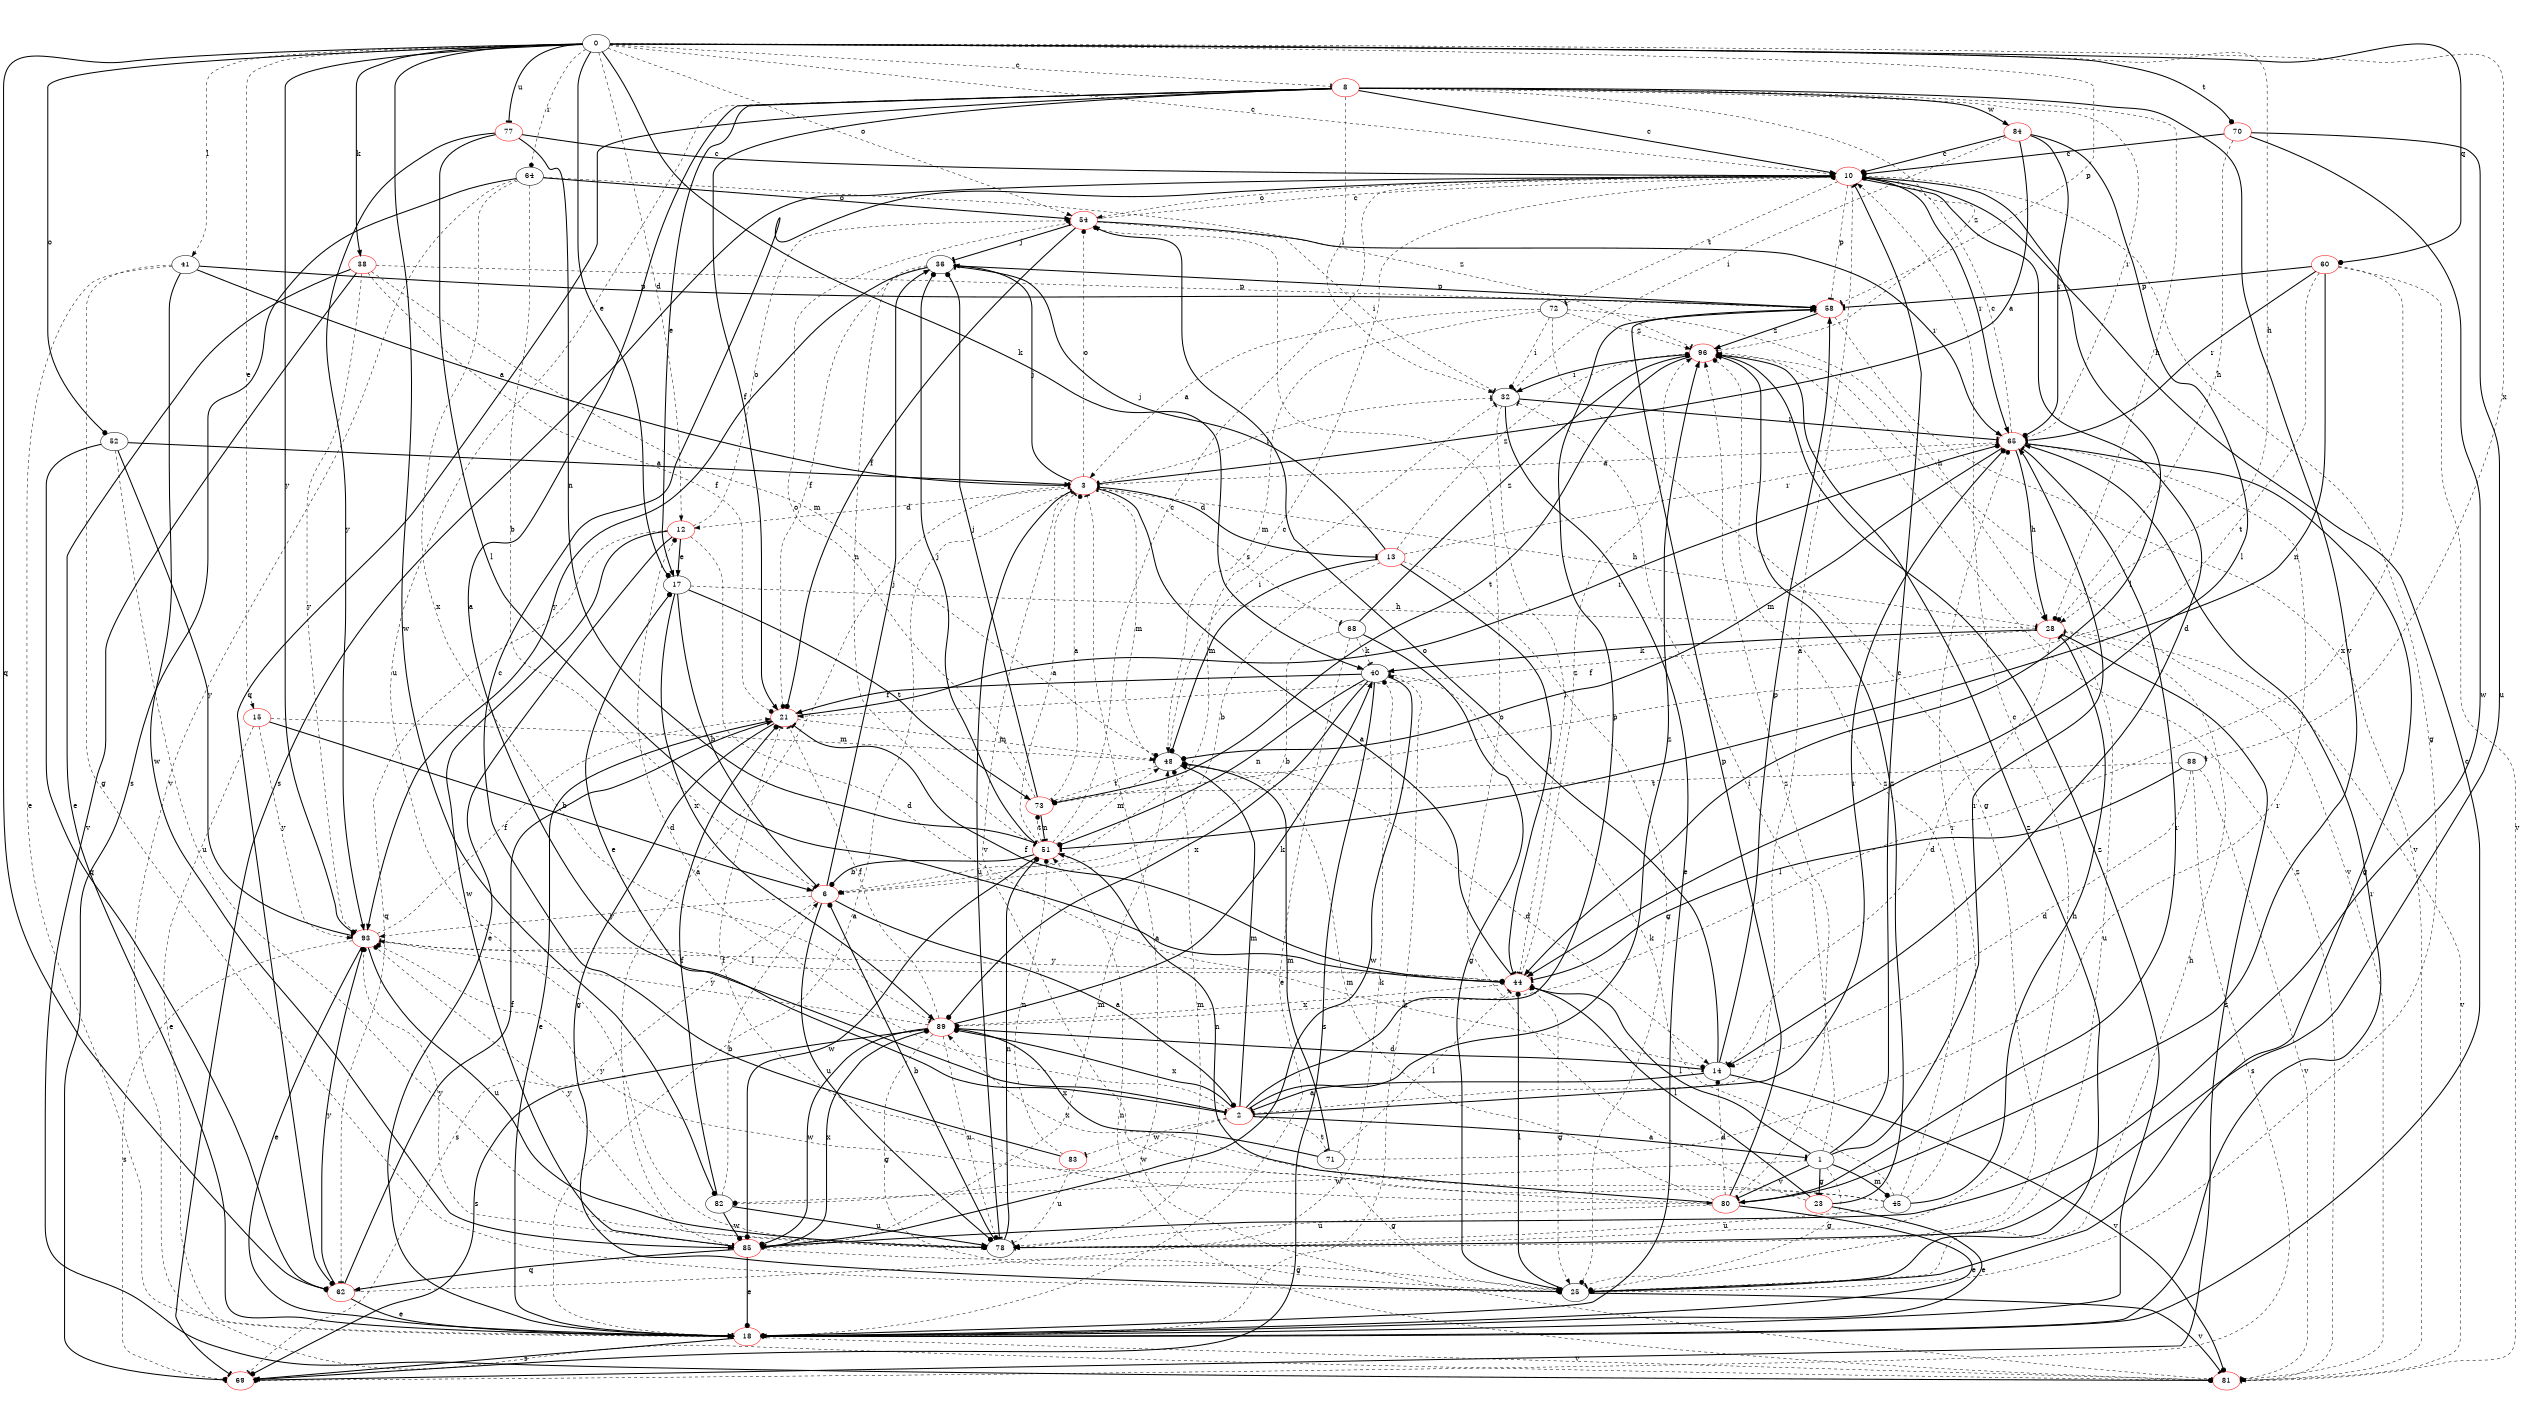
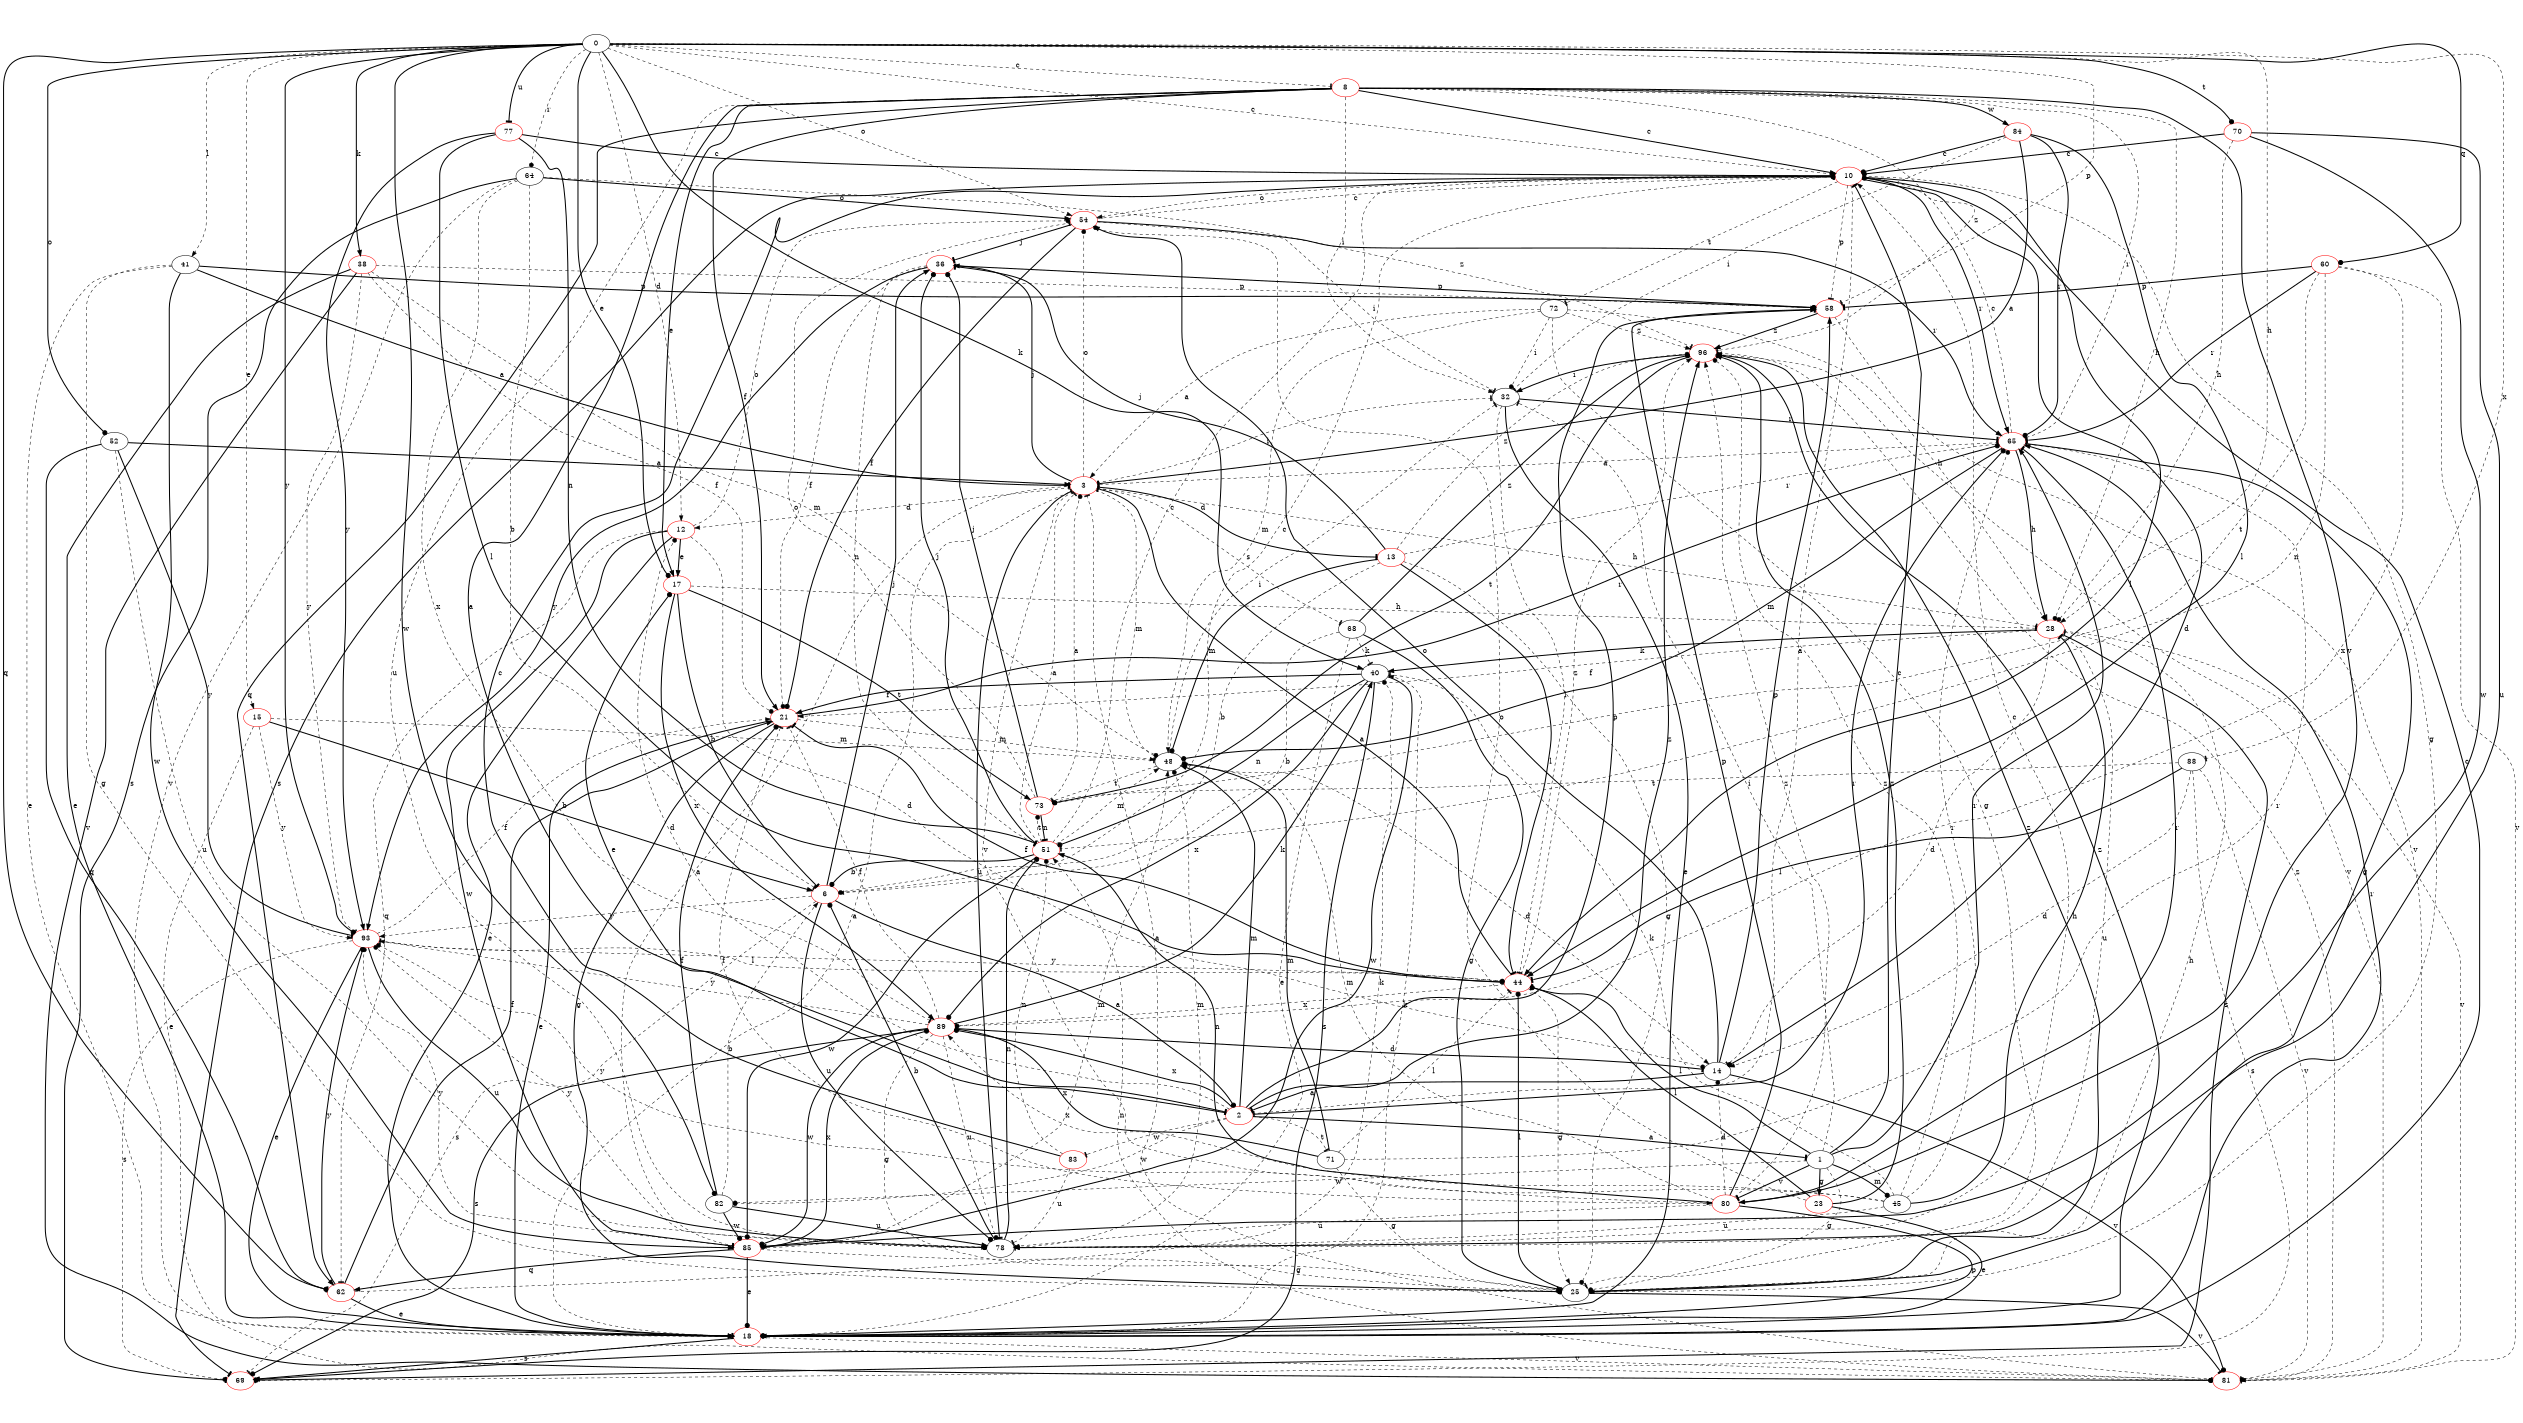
node "36": color black -> red
edge "8" -> "62": arrowhead dot -> normal
node "17": color black -> red
edge "60" -> "51": style bold -> dashed
edge "1" -> "23": arrowhead tee -> normal
edge "80" -> "18": label "e" -> "p"
